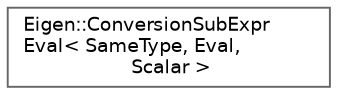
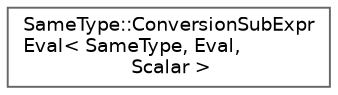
node "Eigen::ConversionSubExpr Eval< SameType, Eval, Scalar >": label "Eigen::ConversionSubExpr Eval< SameType, Eval, Scalar >" -> "SameType::ConversionSubExpr Eval< SameType, Eval, Scalar >"
